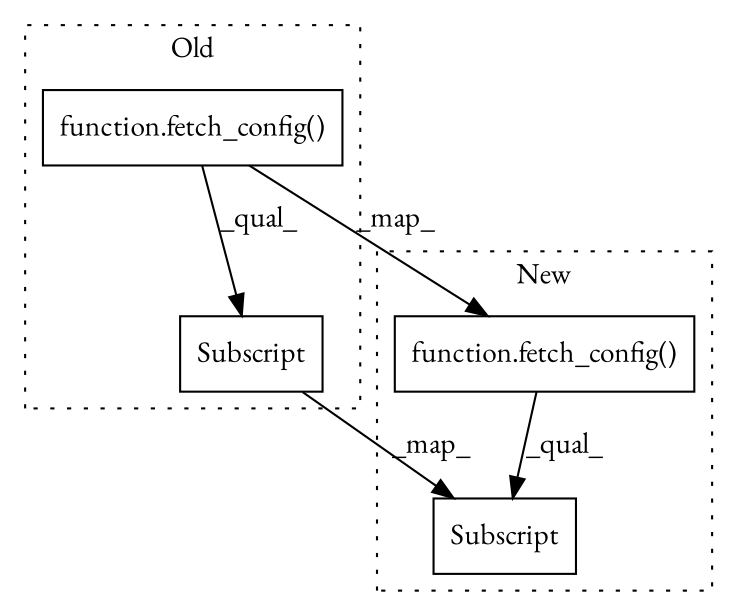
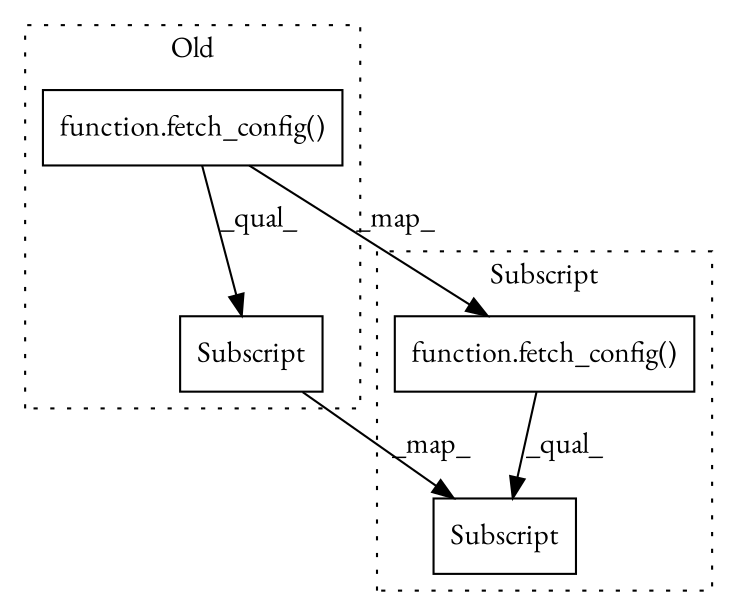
cluster "New": label "New" -> "Subscript"
